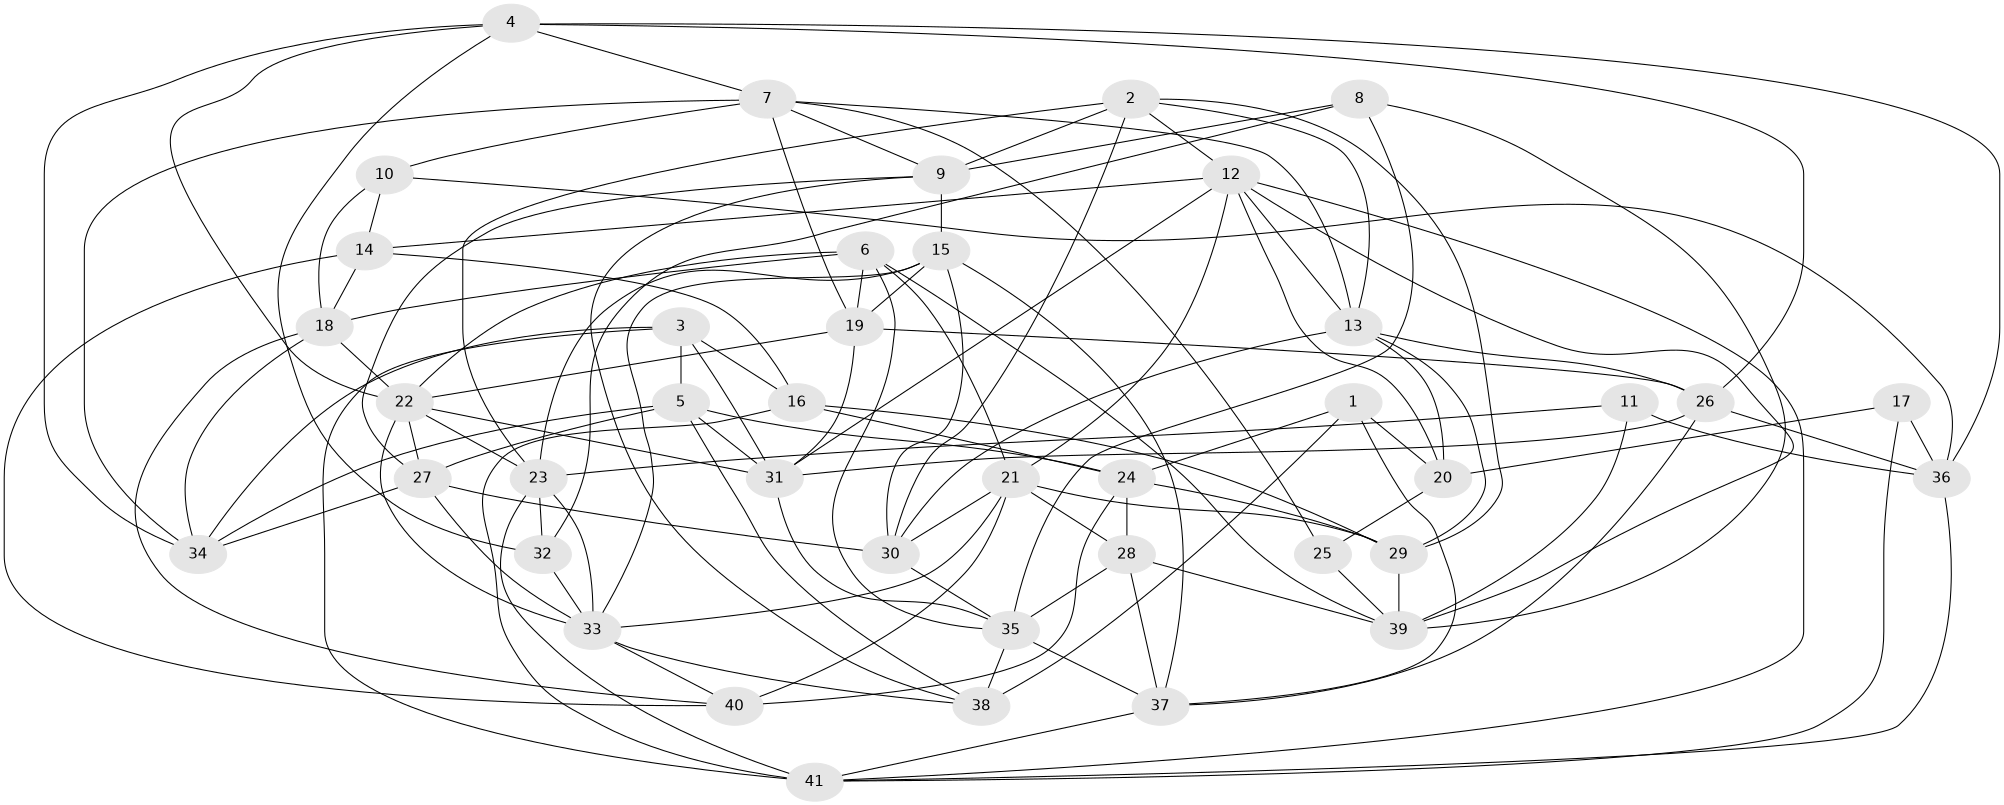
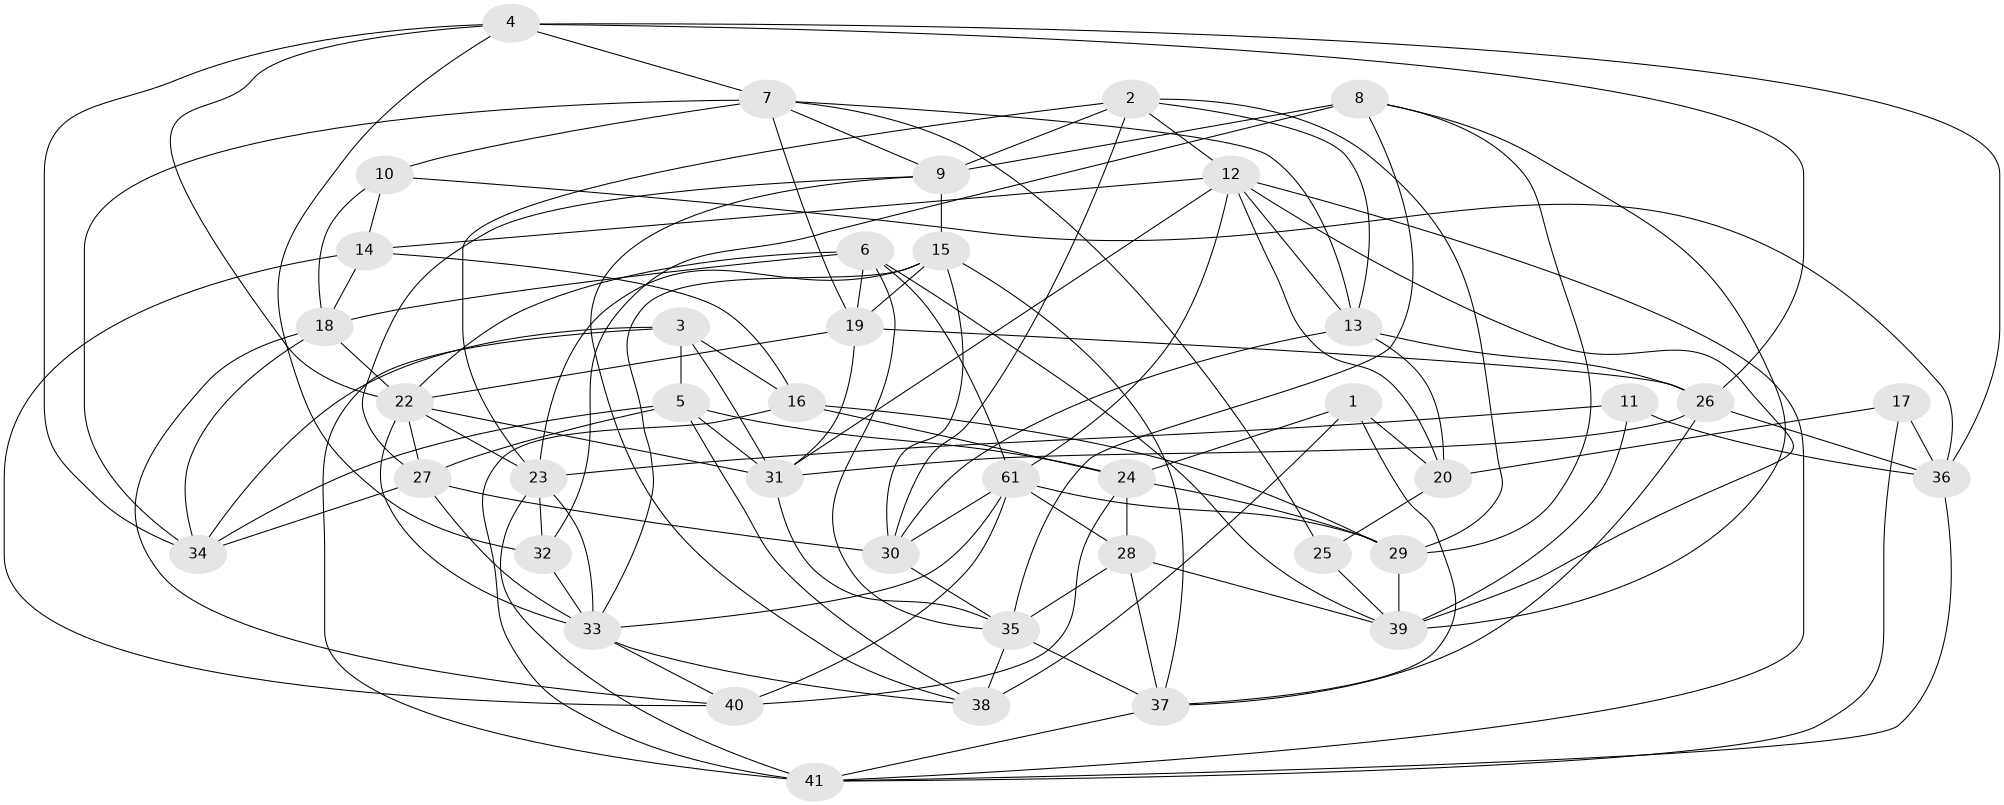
edge "13" -- "29": now "8" -- "29"
node "21": label "21" -> "61"
